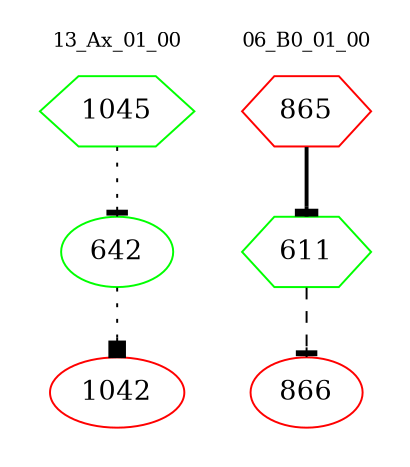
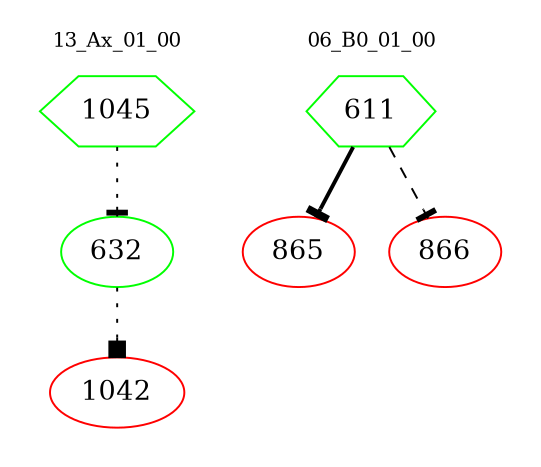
node "865": shape hexagon -> ellipse
edge "865" -> "611": reversed
node "642": label "642" -> "632"
